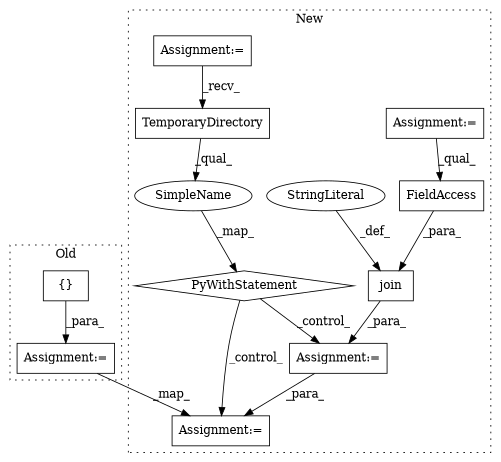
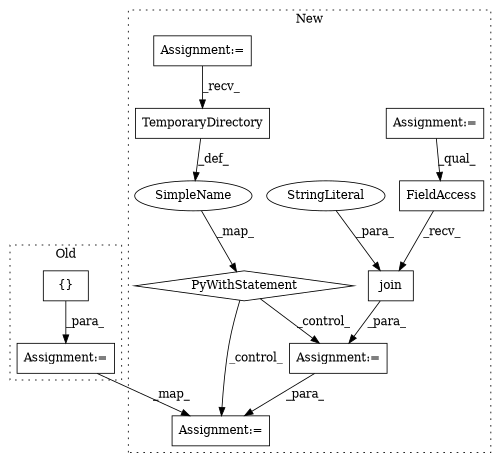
edge "TemporaryDirectory" -> "SimpleName": label "_qual_" -> "_def_"
edge "StringLiteral" -> "join": label "_def_" -> "_para_"
edge "FieldAccess" -> "join": label "_para_" -> "_recv_"
